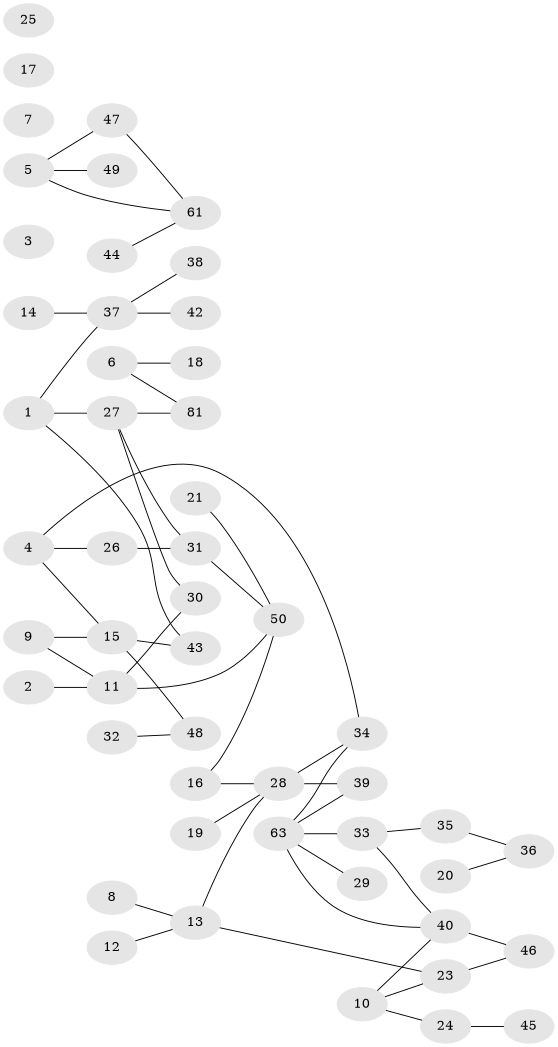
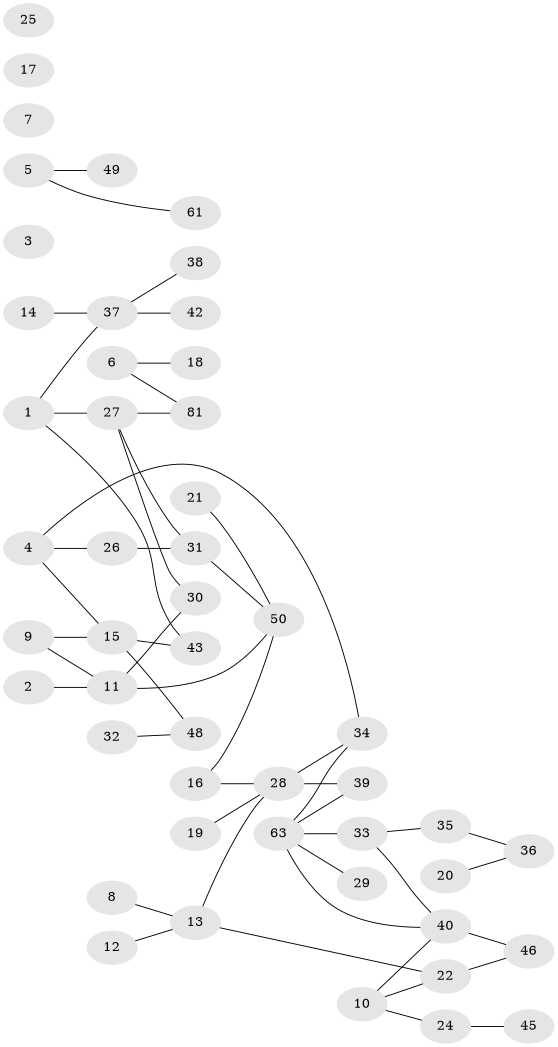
node "47": removed
node "44": removed
node "23": label "23" -> "22"
